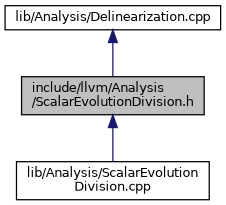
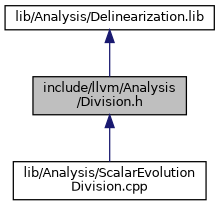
node "lib/Analysis/Delinearization.cpp": label "lib/Analysis/Delinearization.cpp" -> "lib/Analysis/Delinearization.lib"
node "include/llvm/Analysis /ScalarEvolutionDivision.h": label "include/llvm/Analysis /ScalarEvolutionDivision.h" -> "include/llvm/Analysis /Division.h"
